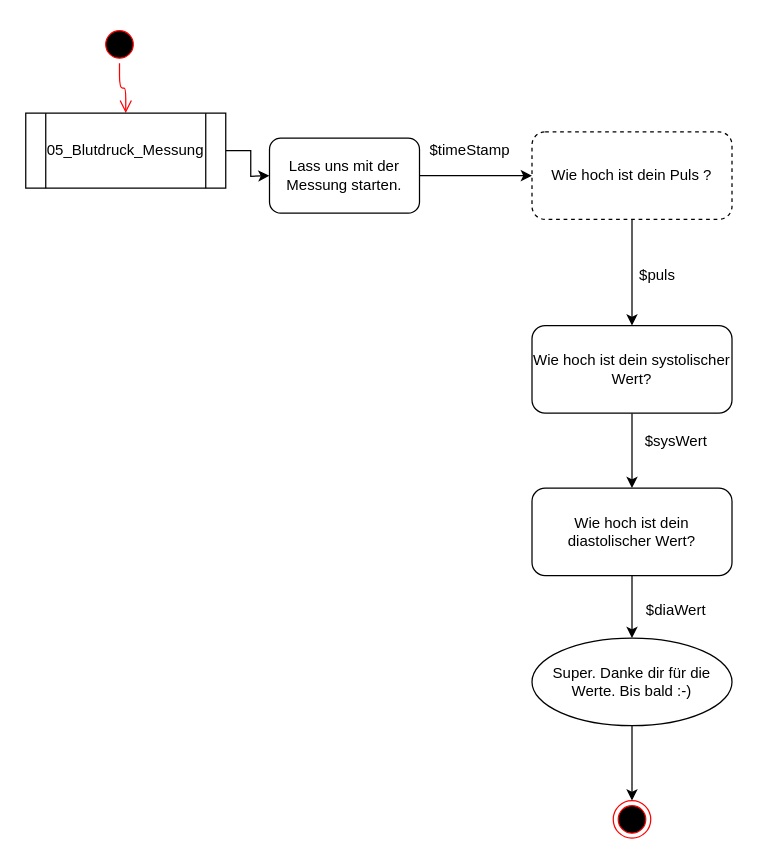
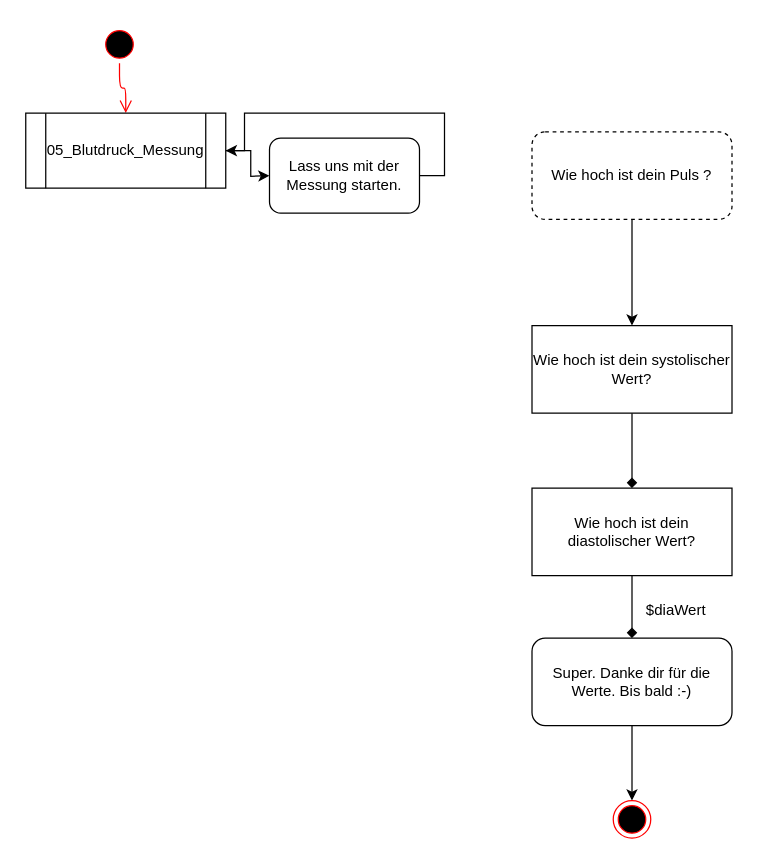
node "$timeStamp": removed
edge "Lass uns mit der Messung starten." -> "Wie hoch ist dein Puls ?": now "Lass uns mit der Messung starten." -> "05_Blutdruck_Messung"
node "$puls": removed
node "Wie hoch ist dein systolischer Wert?": shape rounded rectangle -> rectangle
node "$sysWert": removed
edge "Wie hoch ist dein systolischer Wert?" -> "Wie hoch ist dein diastolischer Wert?": arrowhead classic -> diamond
node "Wie hoch ist dein diastolischer Wert?": shape rounded rectangle -> rectangle
edge "Wie hoch ist dein diastolischer Wert?" -> "Super. Danke dir für die Werte. Bis bald :-)": arrowhead classic -> diamond
node "Super. Danke dir für die Werte. Bis bald :-)": shape ellipse -> rounded rectangle
